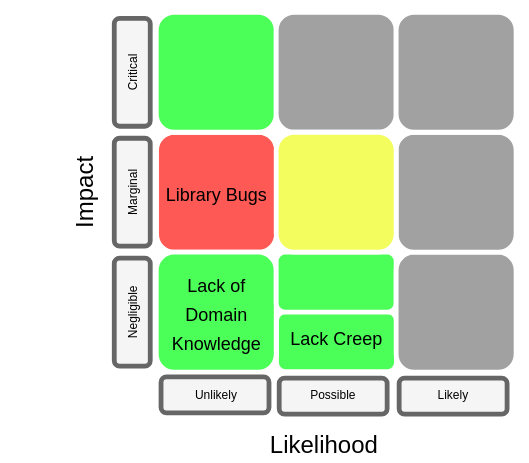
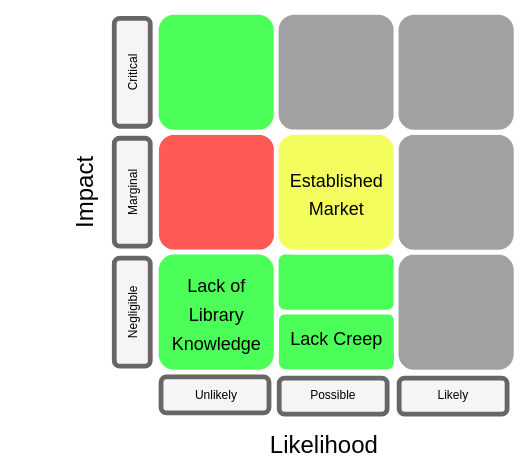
node "Library Bugs": removed
node "Established Market": added
node "Lack of Domain Knowledge": label "Lack of Domain Knowledge" -> "Lack of Library Knowledge"
